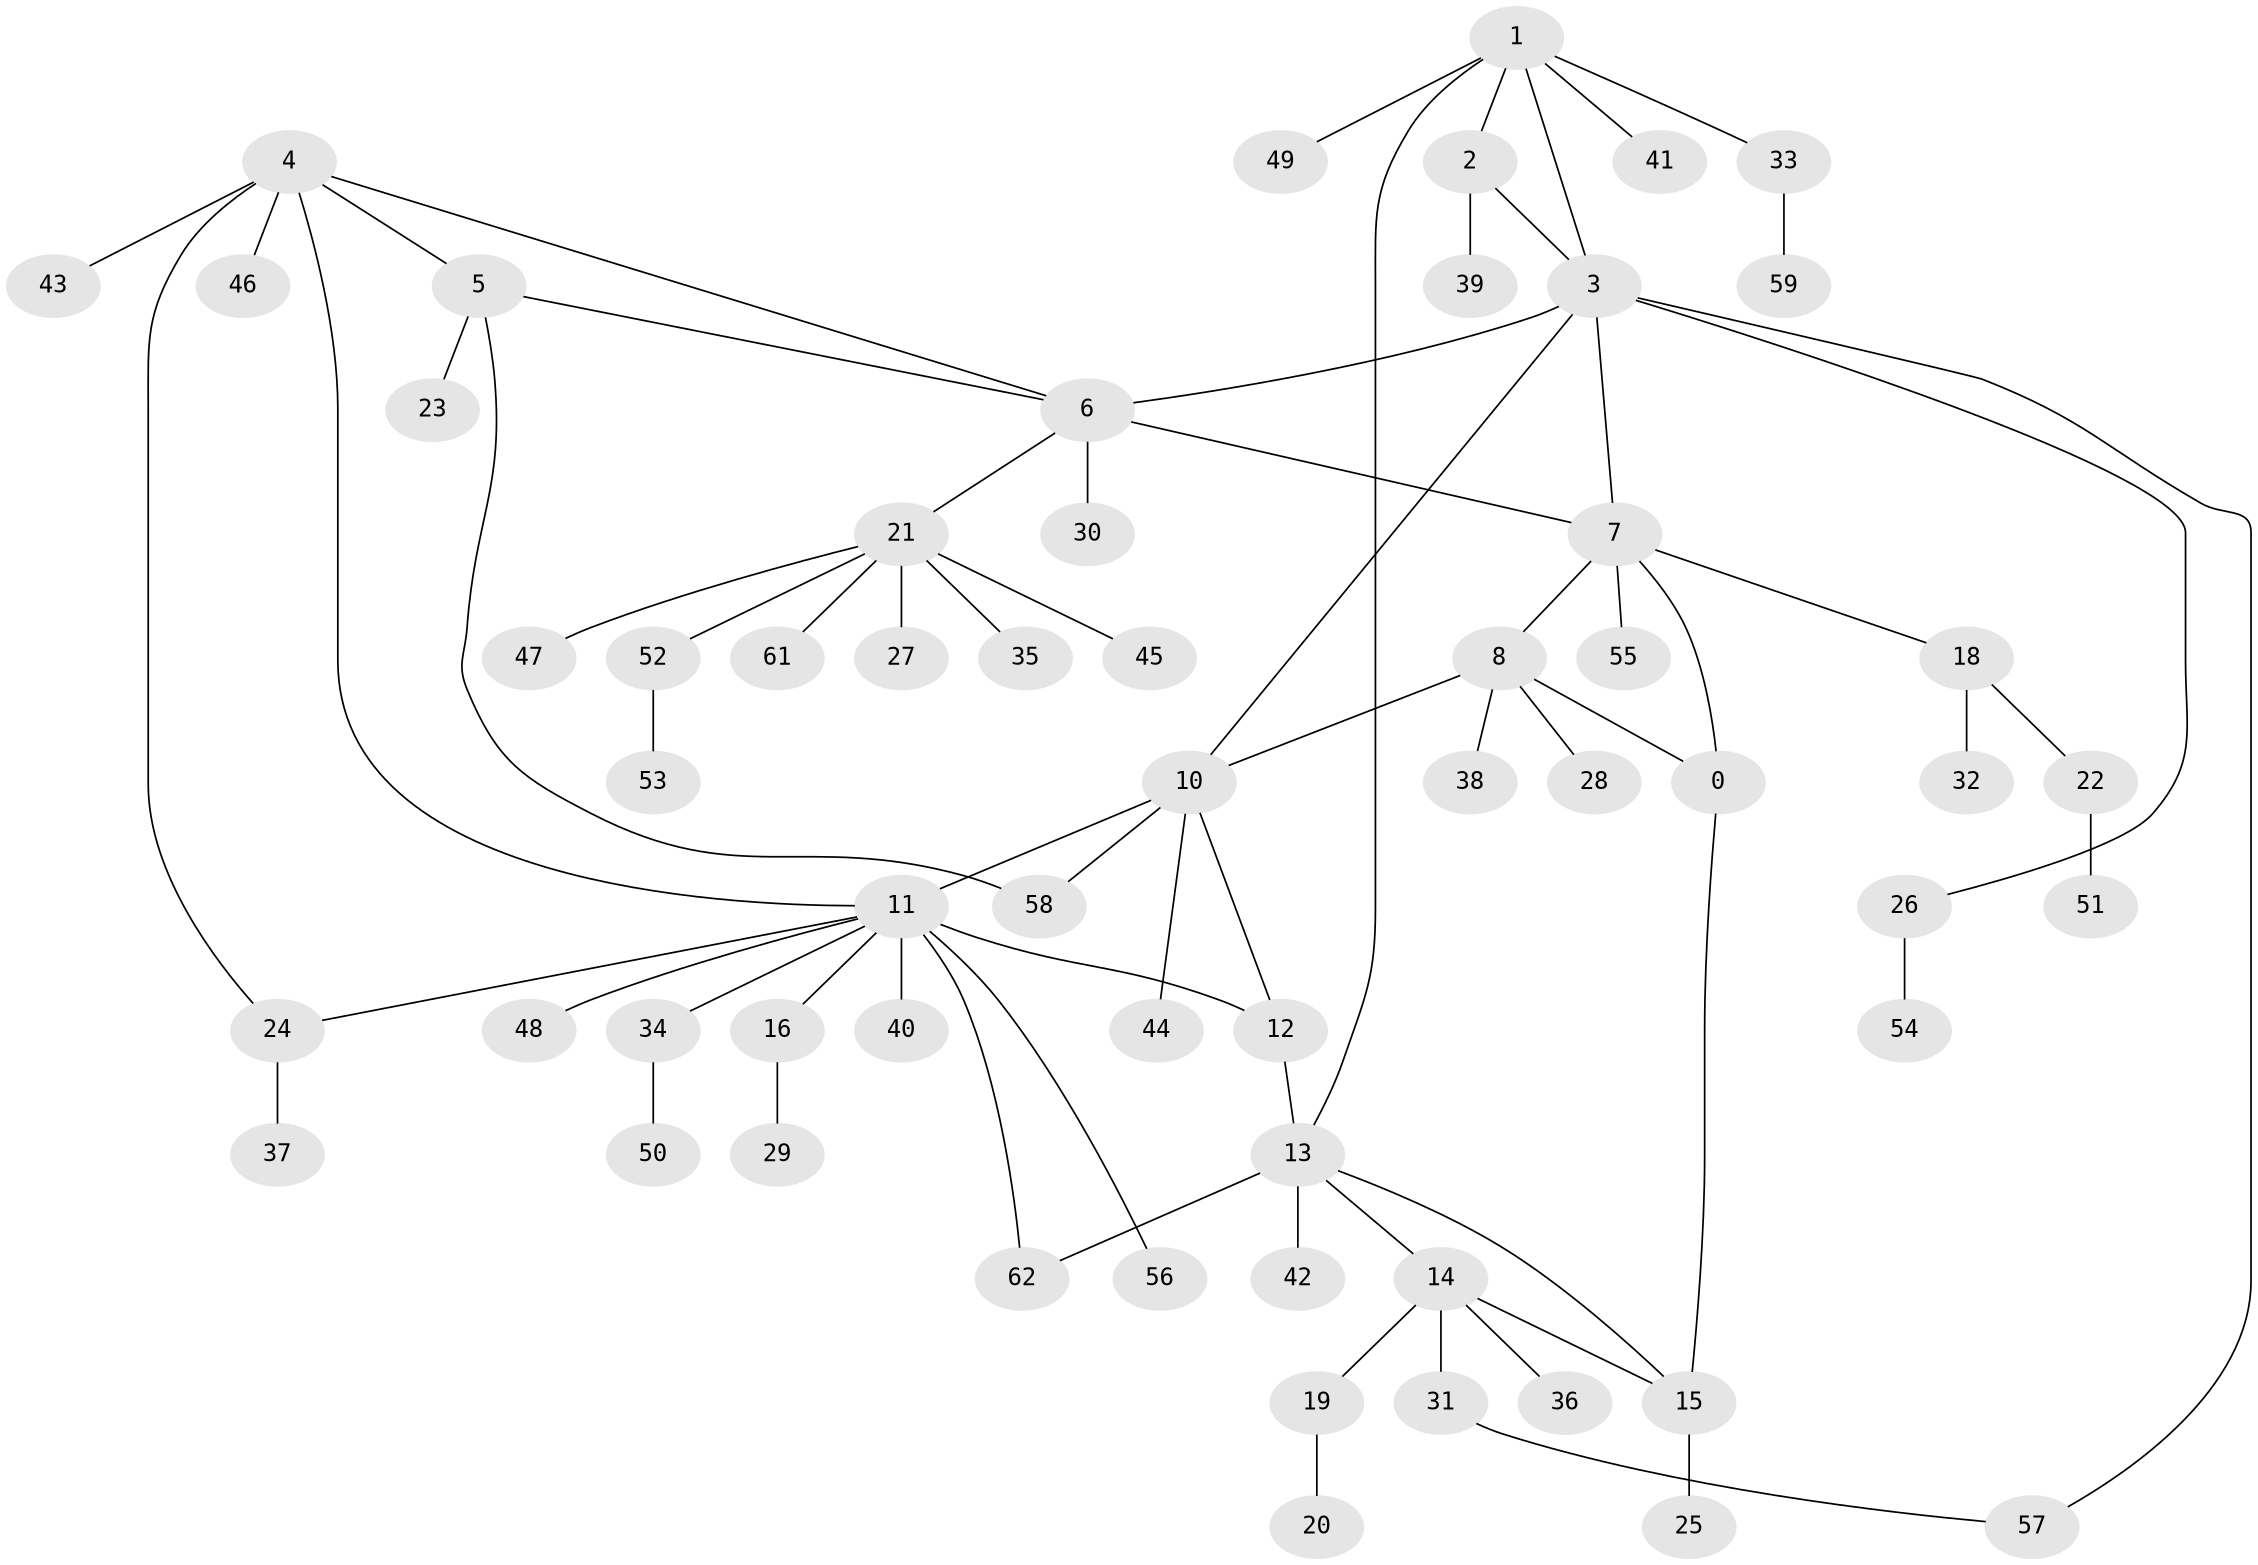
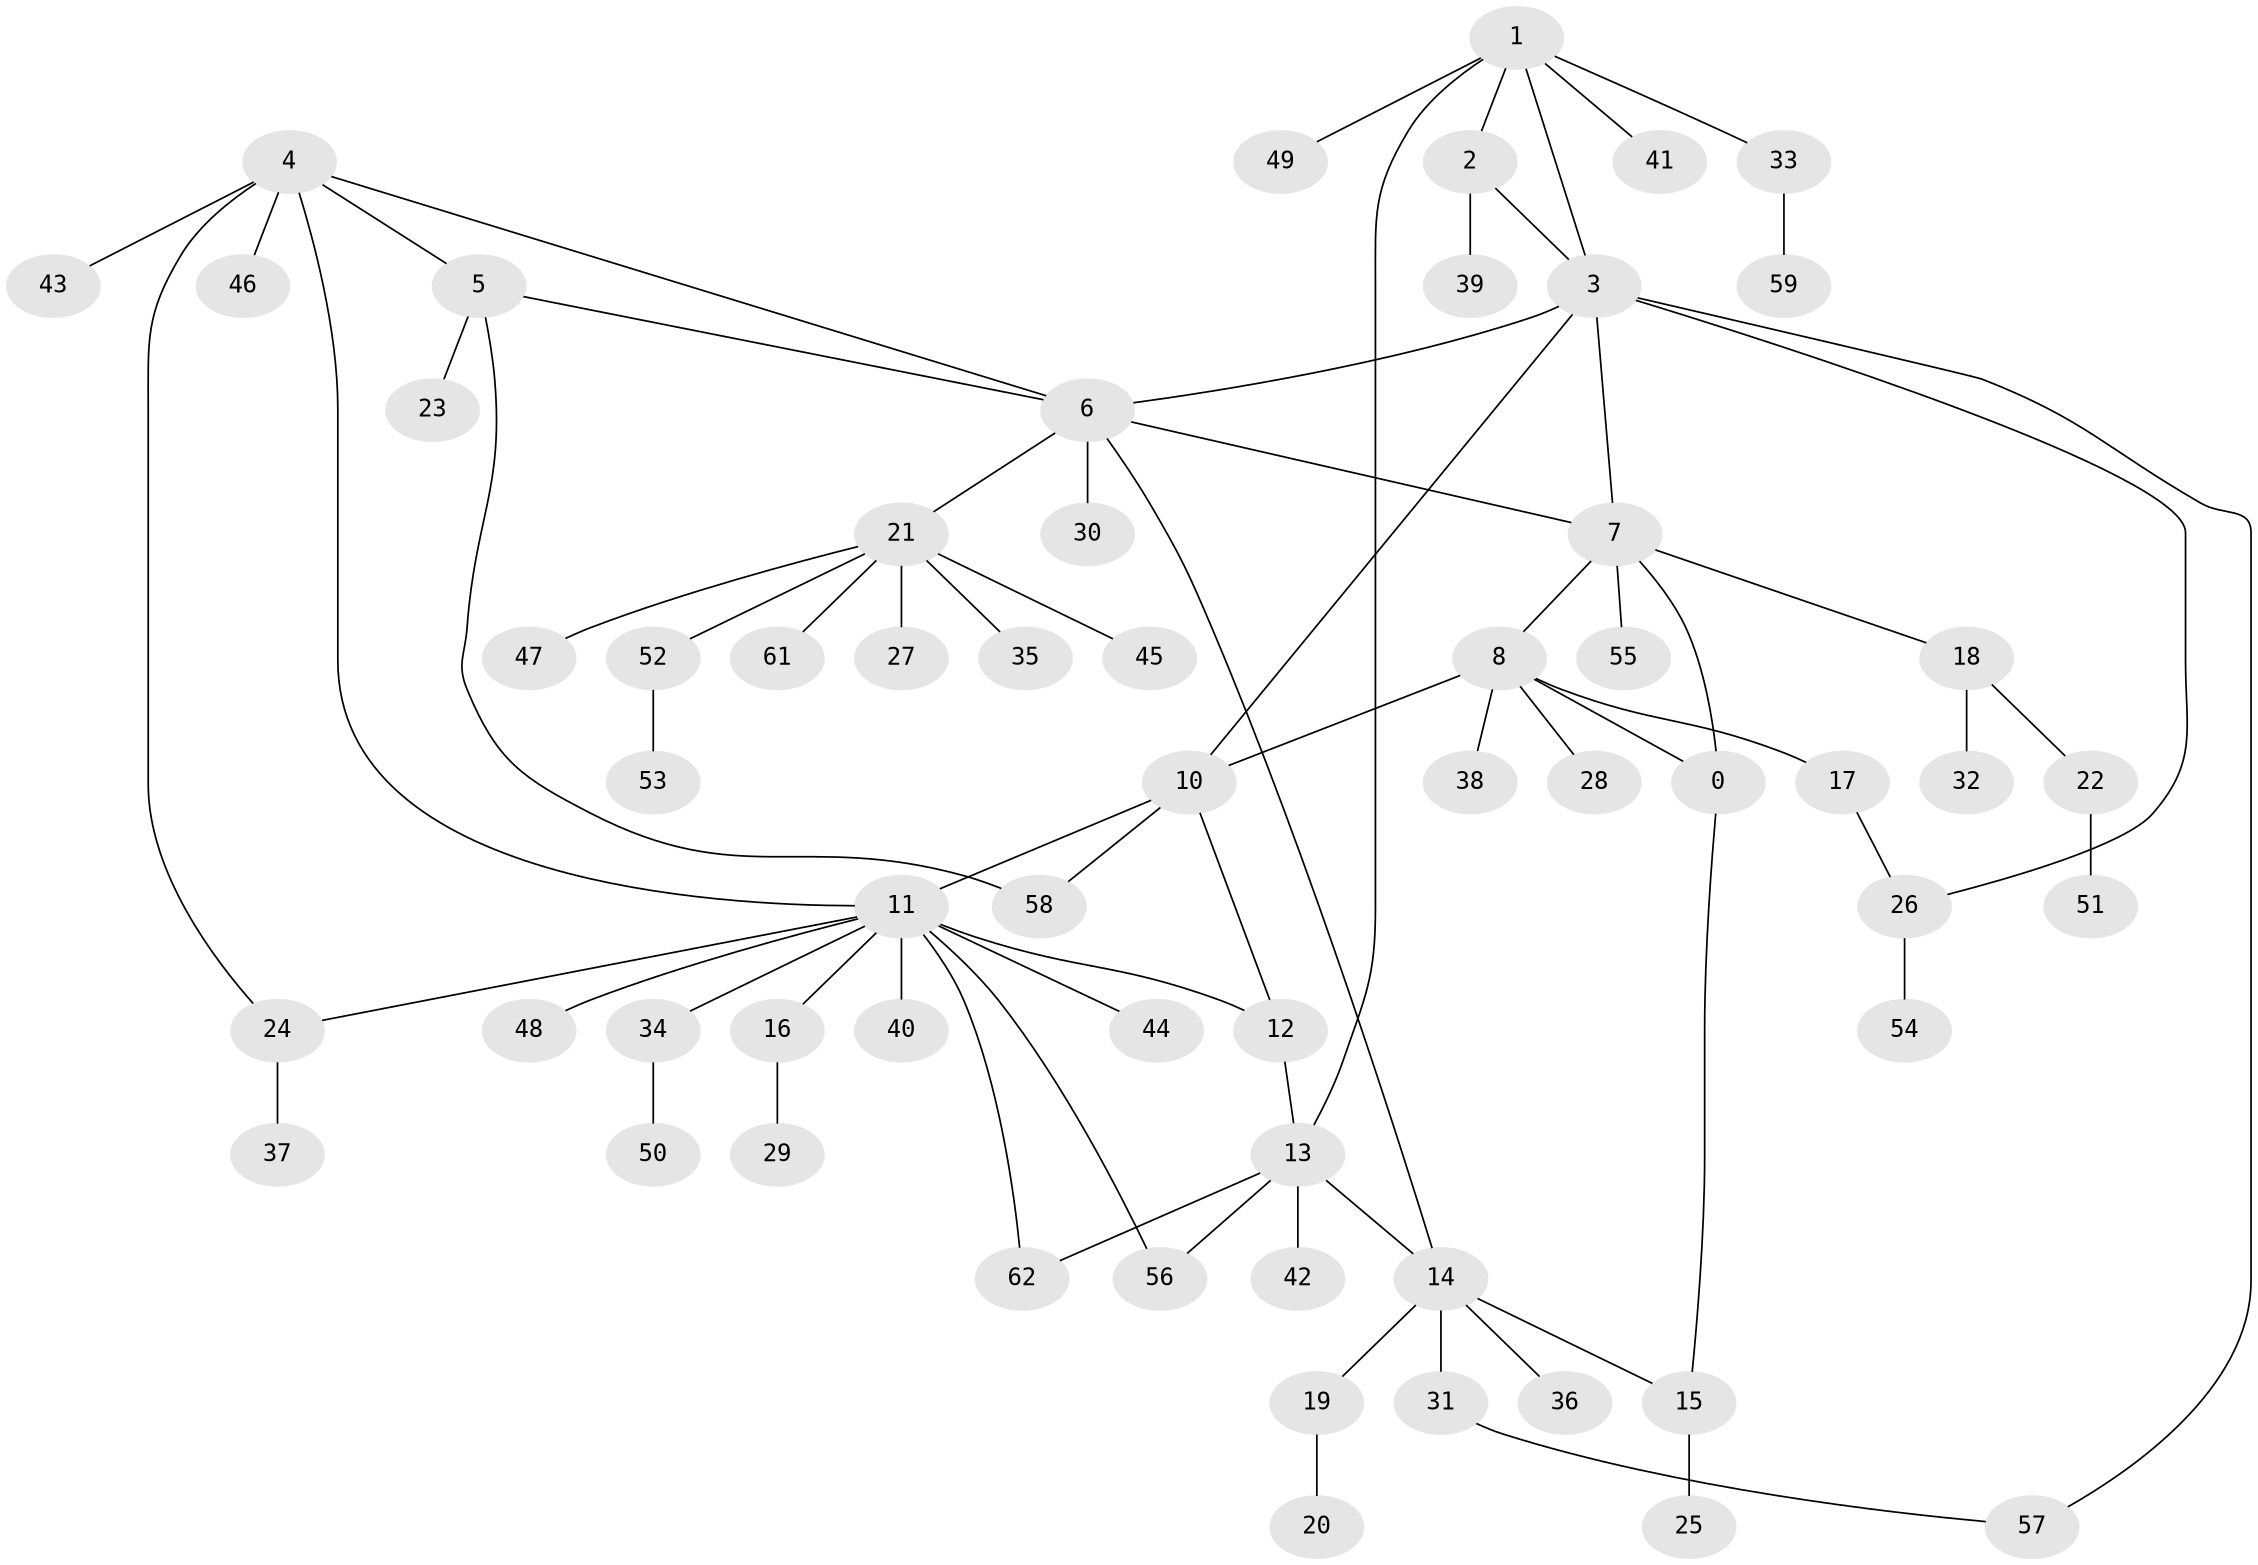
node "17": added
edge "6" -- "14": added
edge "10" -- "44": now "11" -- "44"
edge "13" -- "15": now "13" -- "56"
